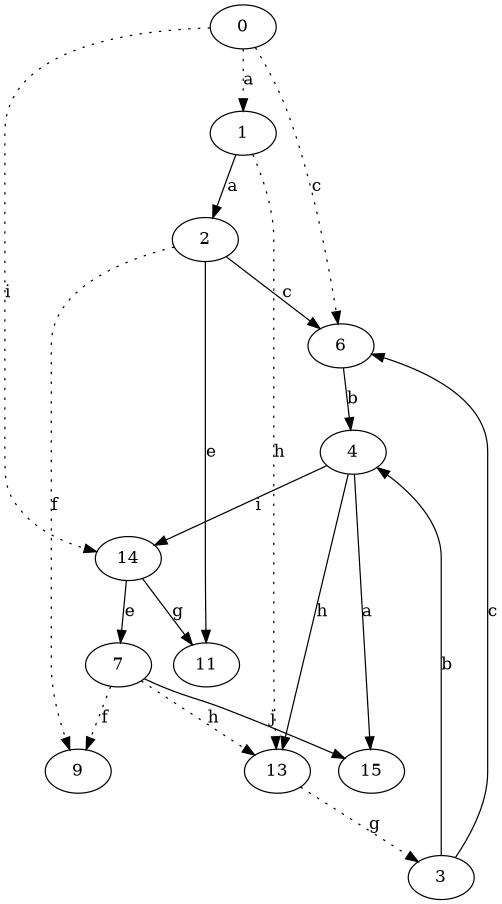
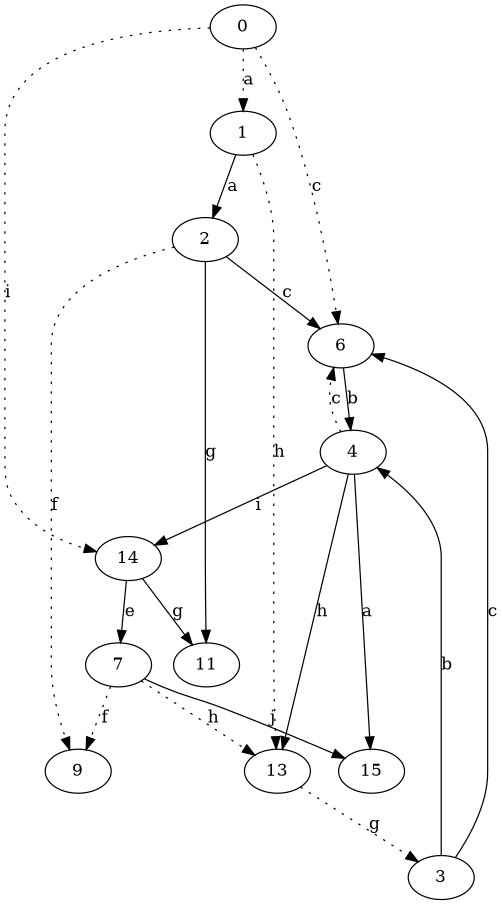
edge "4" -> "6": added, label "c"
edge "2" -> "11": label "e" -> "g"
